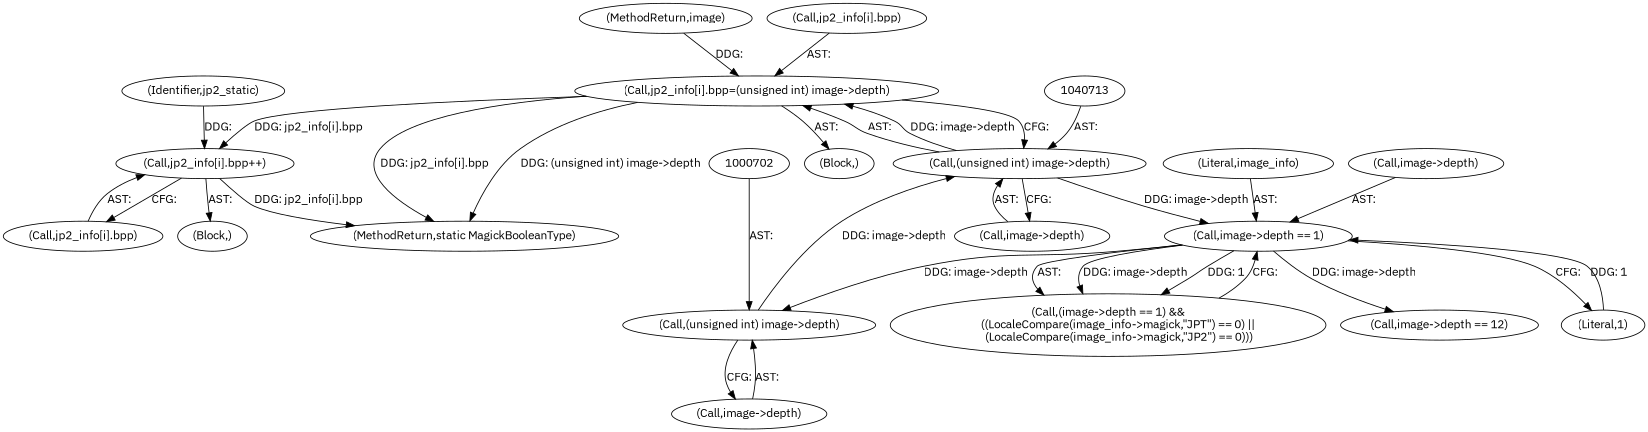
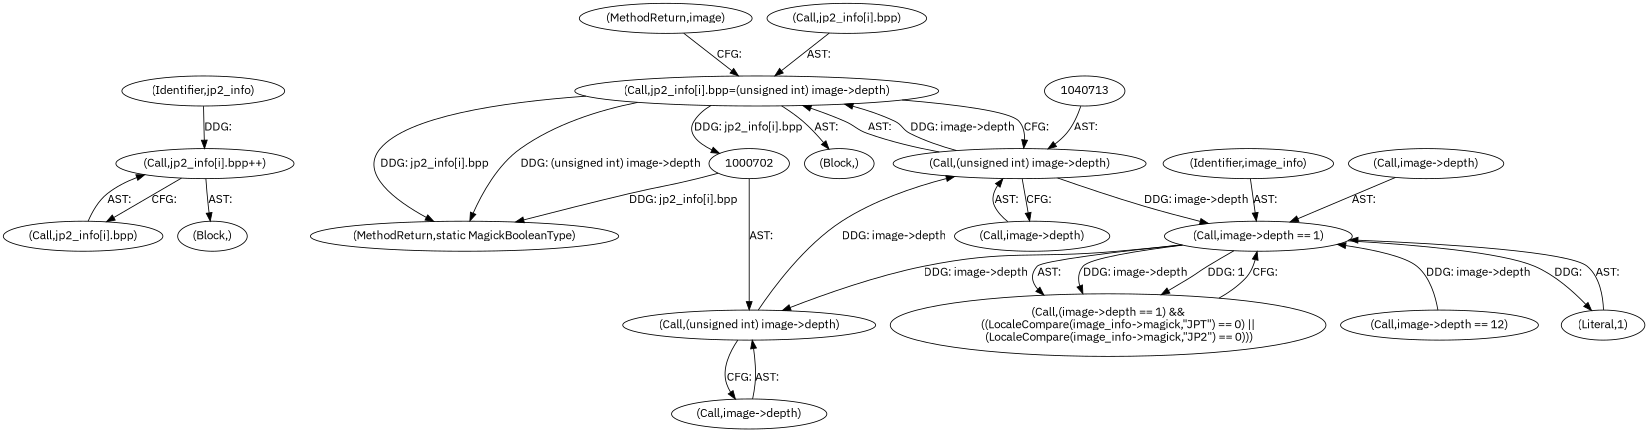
edge "(MethodReturn,image)" -> "(Call,jp2_info[i].bpp=(unsigned int) image->depth)": label "DDG: " -> "CFG: "
node "(Identifier,jp2_static)": label "(Identifier,jp2_static)" -> "(Identifier,jp2_info)"
edge "(Call,jp2_info[i].bpp=(unsigned int) image->depth)" -> "(Call,jp2_info[i].bpp++)": now "(Call,jp2_info[i].bpp=(unsigned int) image->depth)" -> "1000702"
node "(Literal,image_info)": label "(Literal,image_info)" -> "(Identifier,image_info)"
edge "(Call,jp2_info[i].bpp++)" -> "(MethodReturn,static MagickBooleanType)": now "1000702" -> "(MethodReturn,static MagickBooleanType)"
edge "(Call,image->depth == 1)" -> "(Literal,1)": label "CFG: " -> "DDG: "
edge "(Literal,1)" -> "(Call,image->depth == 1)": label "DDG: 1" -> "AST: "
edge "(Call,image->depth == 1)" -> "(Call,image->depth == 12)": reversed
